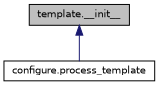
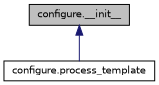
node "template.__init__": label "template.__init__" -> "configure.__init__"
